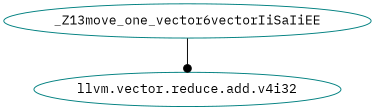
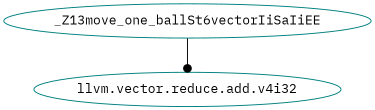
node "_Z13move_one_vector6vectorIiSaIiEE": label "_Z13move_one_vector6vectorIiSaIiEE" -> "_Z13move_one_ballSt6vectorIiSaIiEE"
